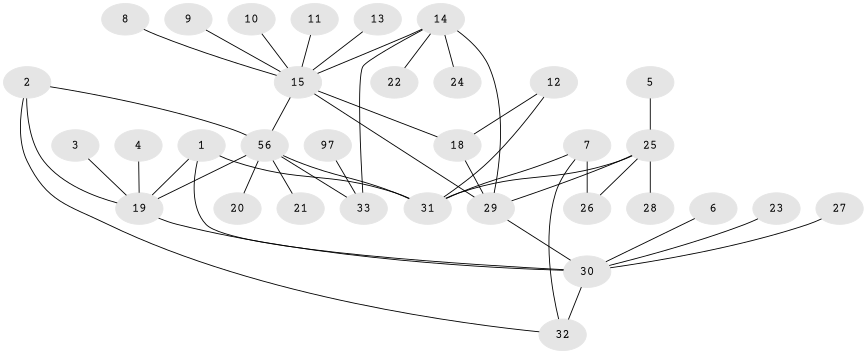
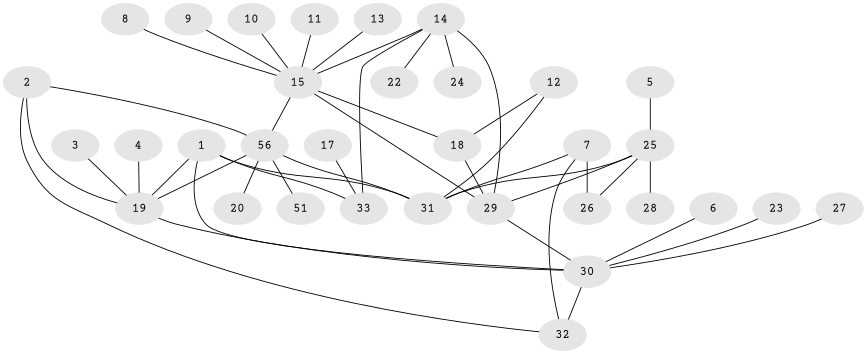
node "97": label "97" -> "17"
edge "56" -- "33": now "1" -- "33"
node "21": label "21" -> "51"
